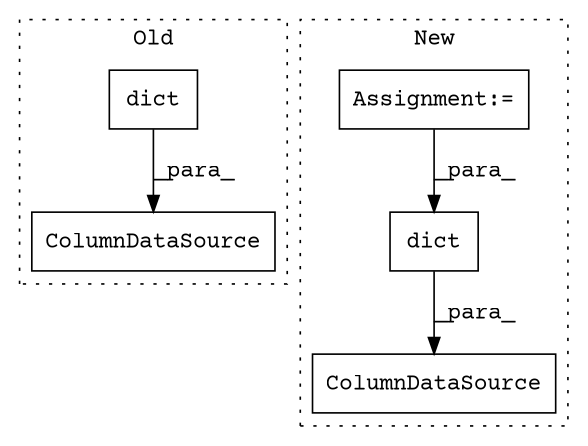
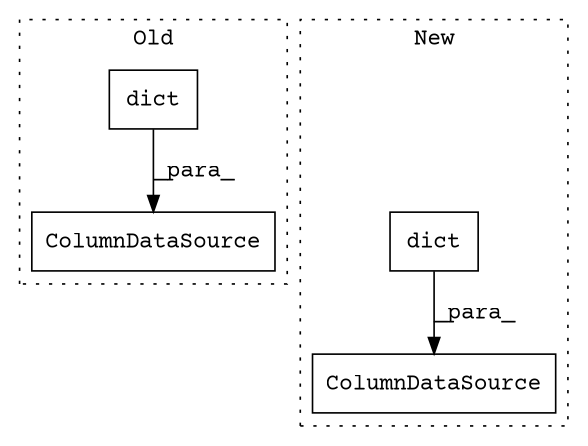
node "Assignment:=": removed
